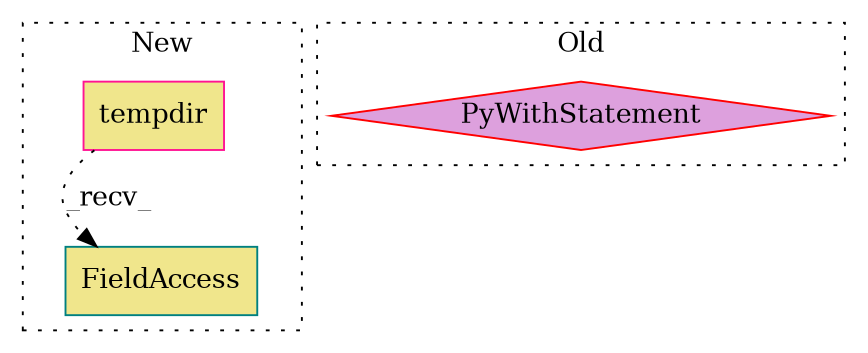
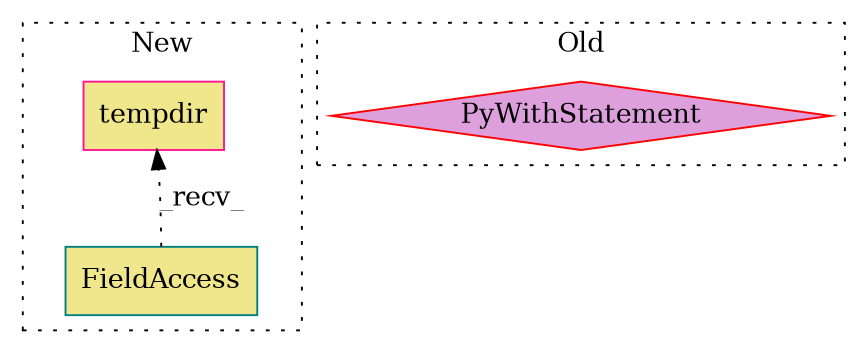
edge "tempdir" -> "FieldAccess": reversed
